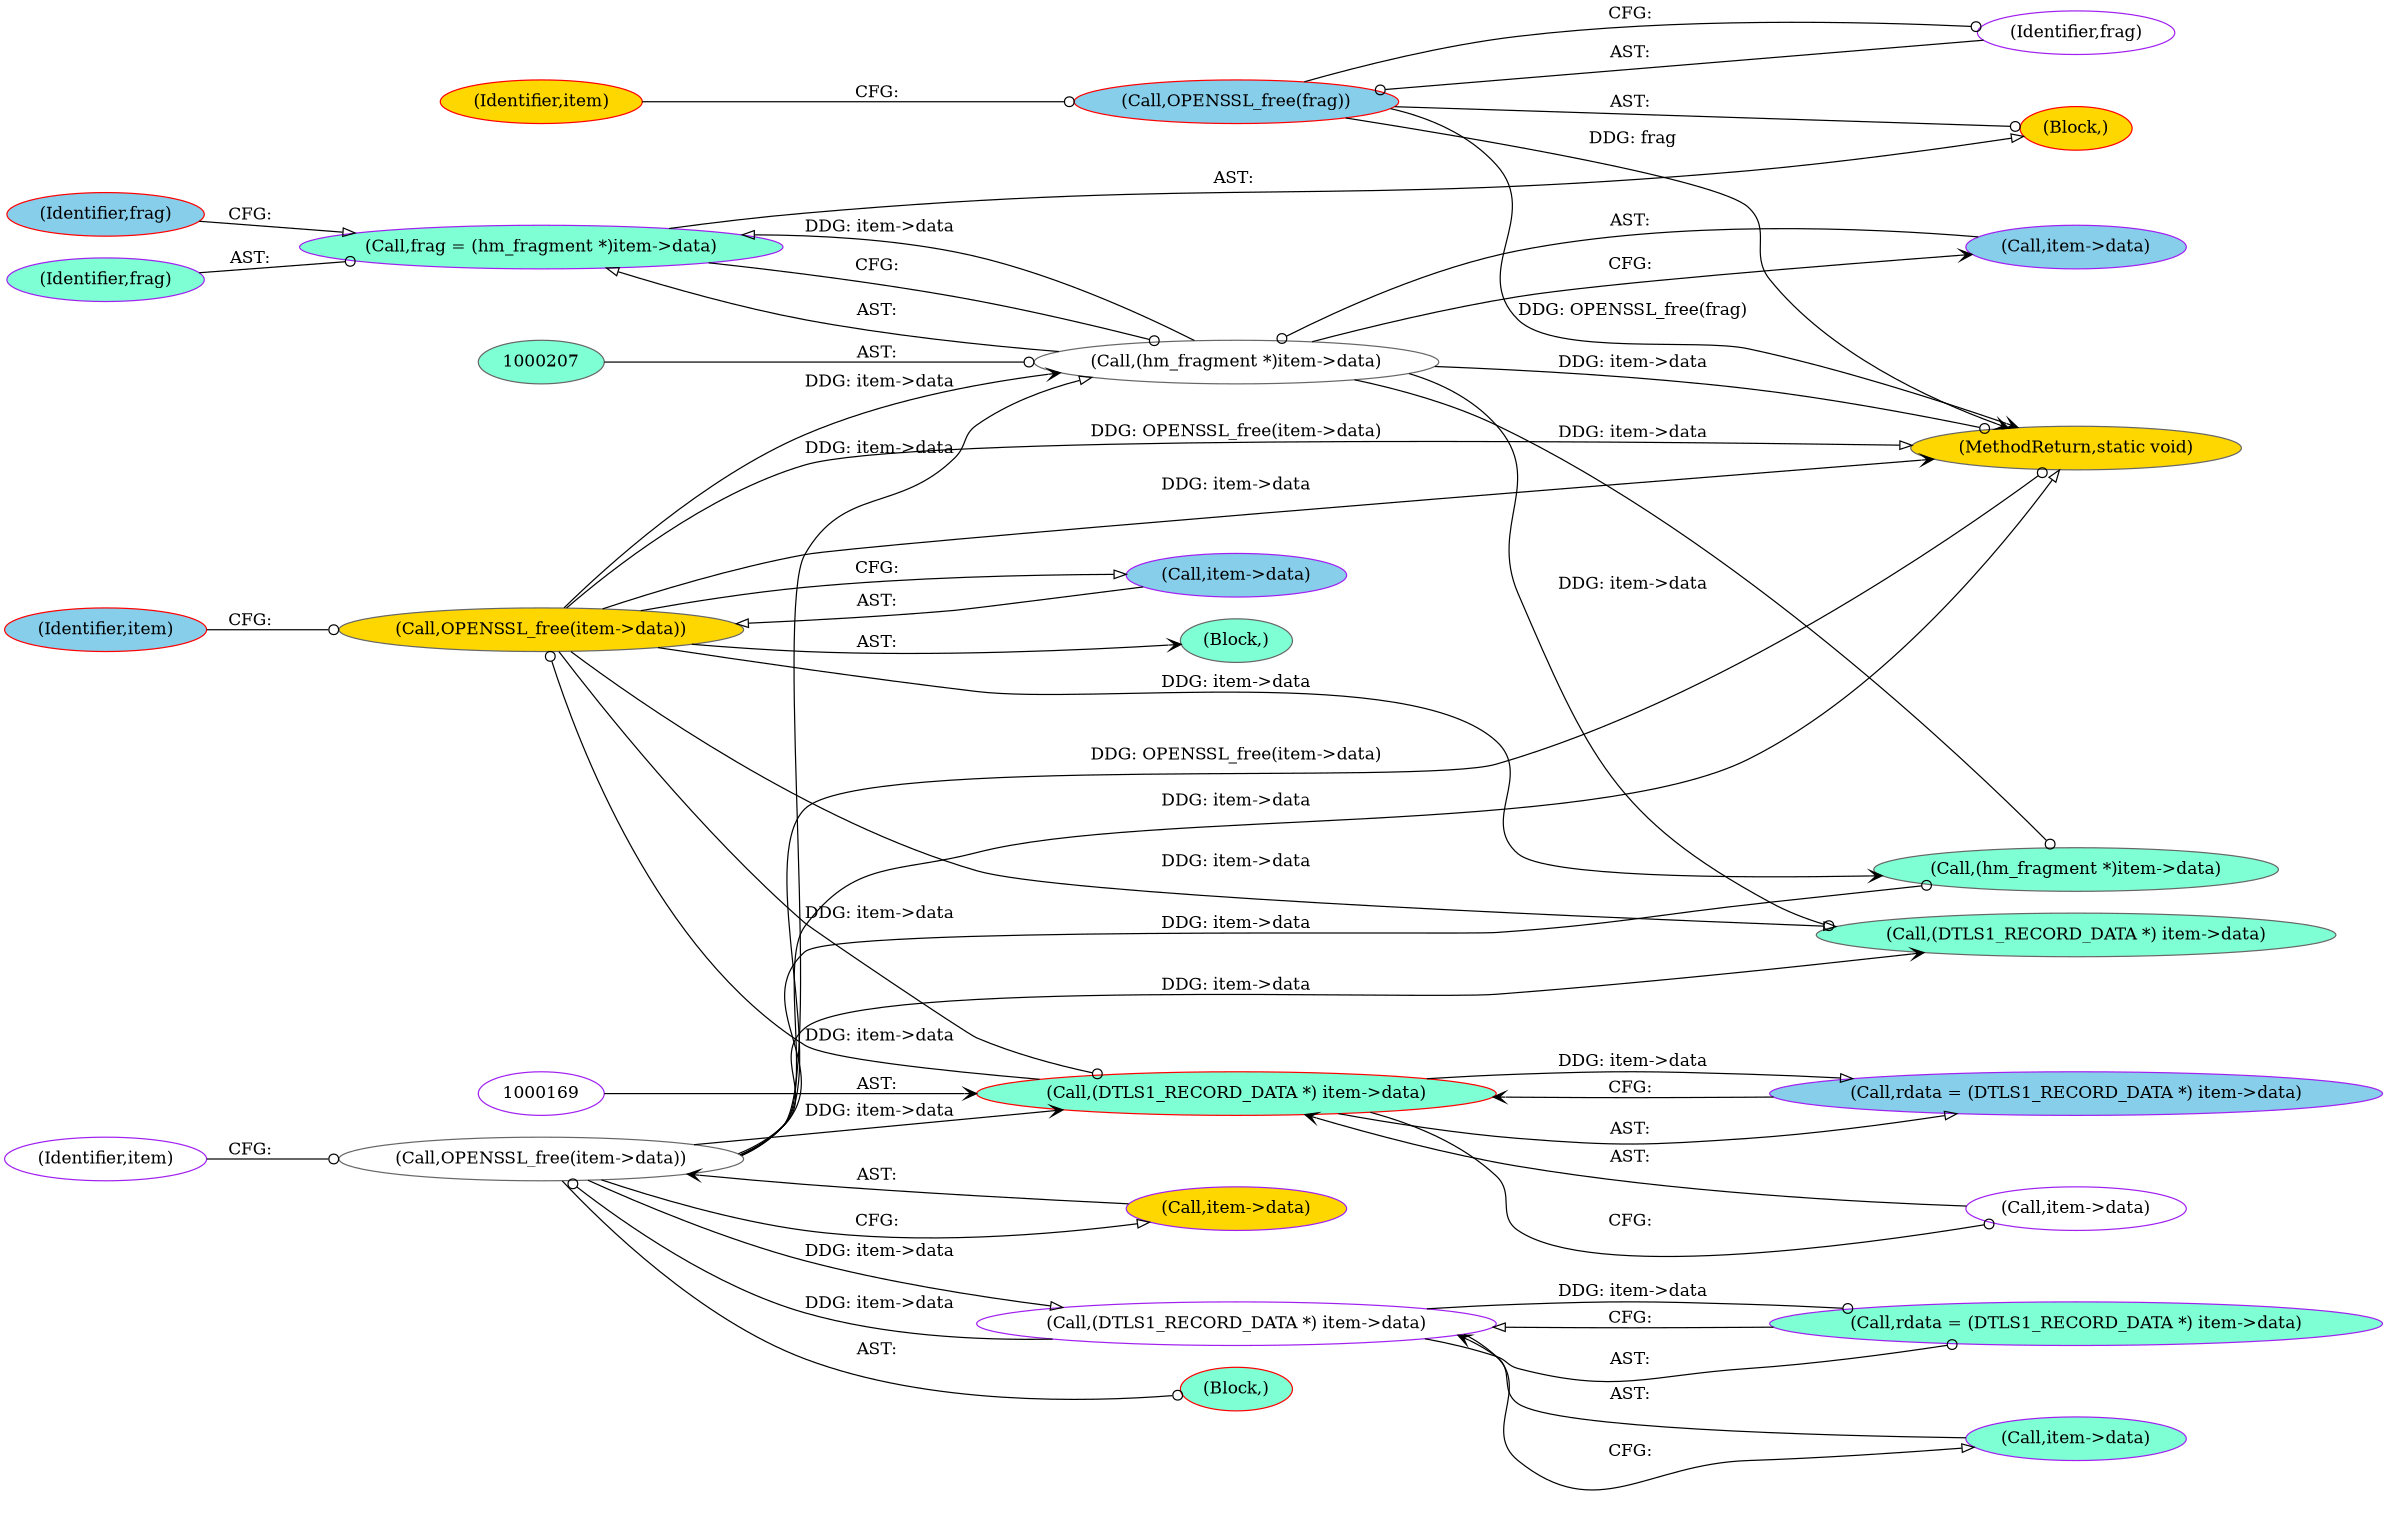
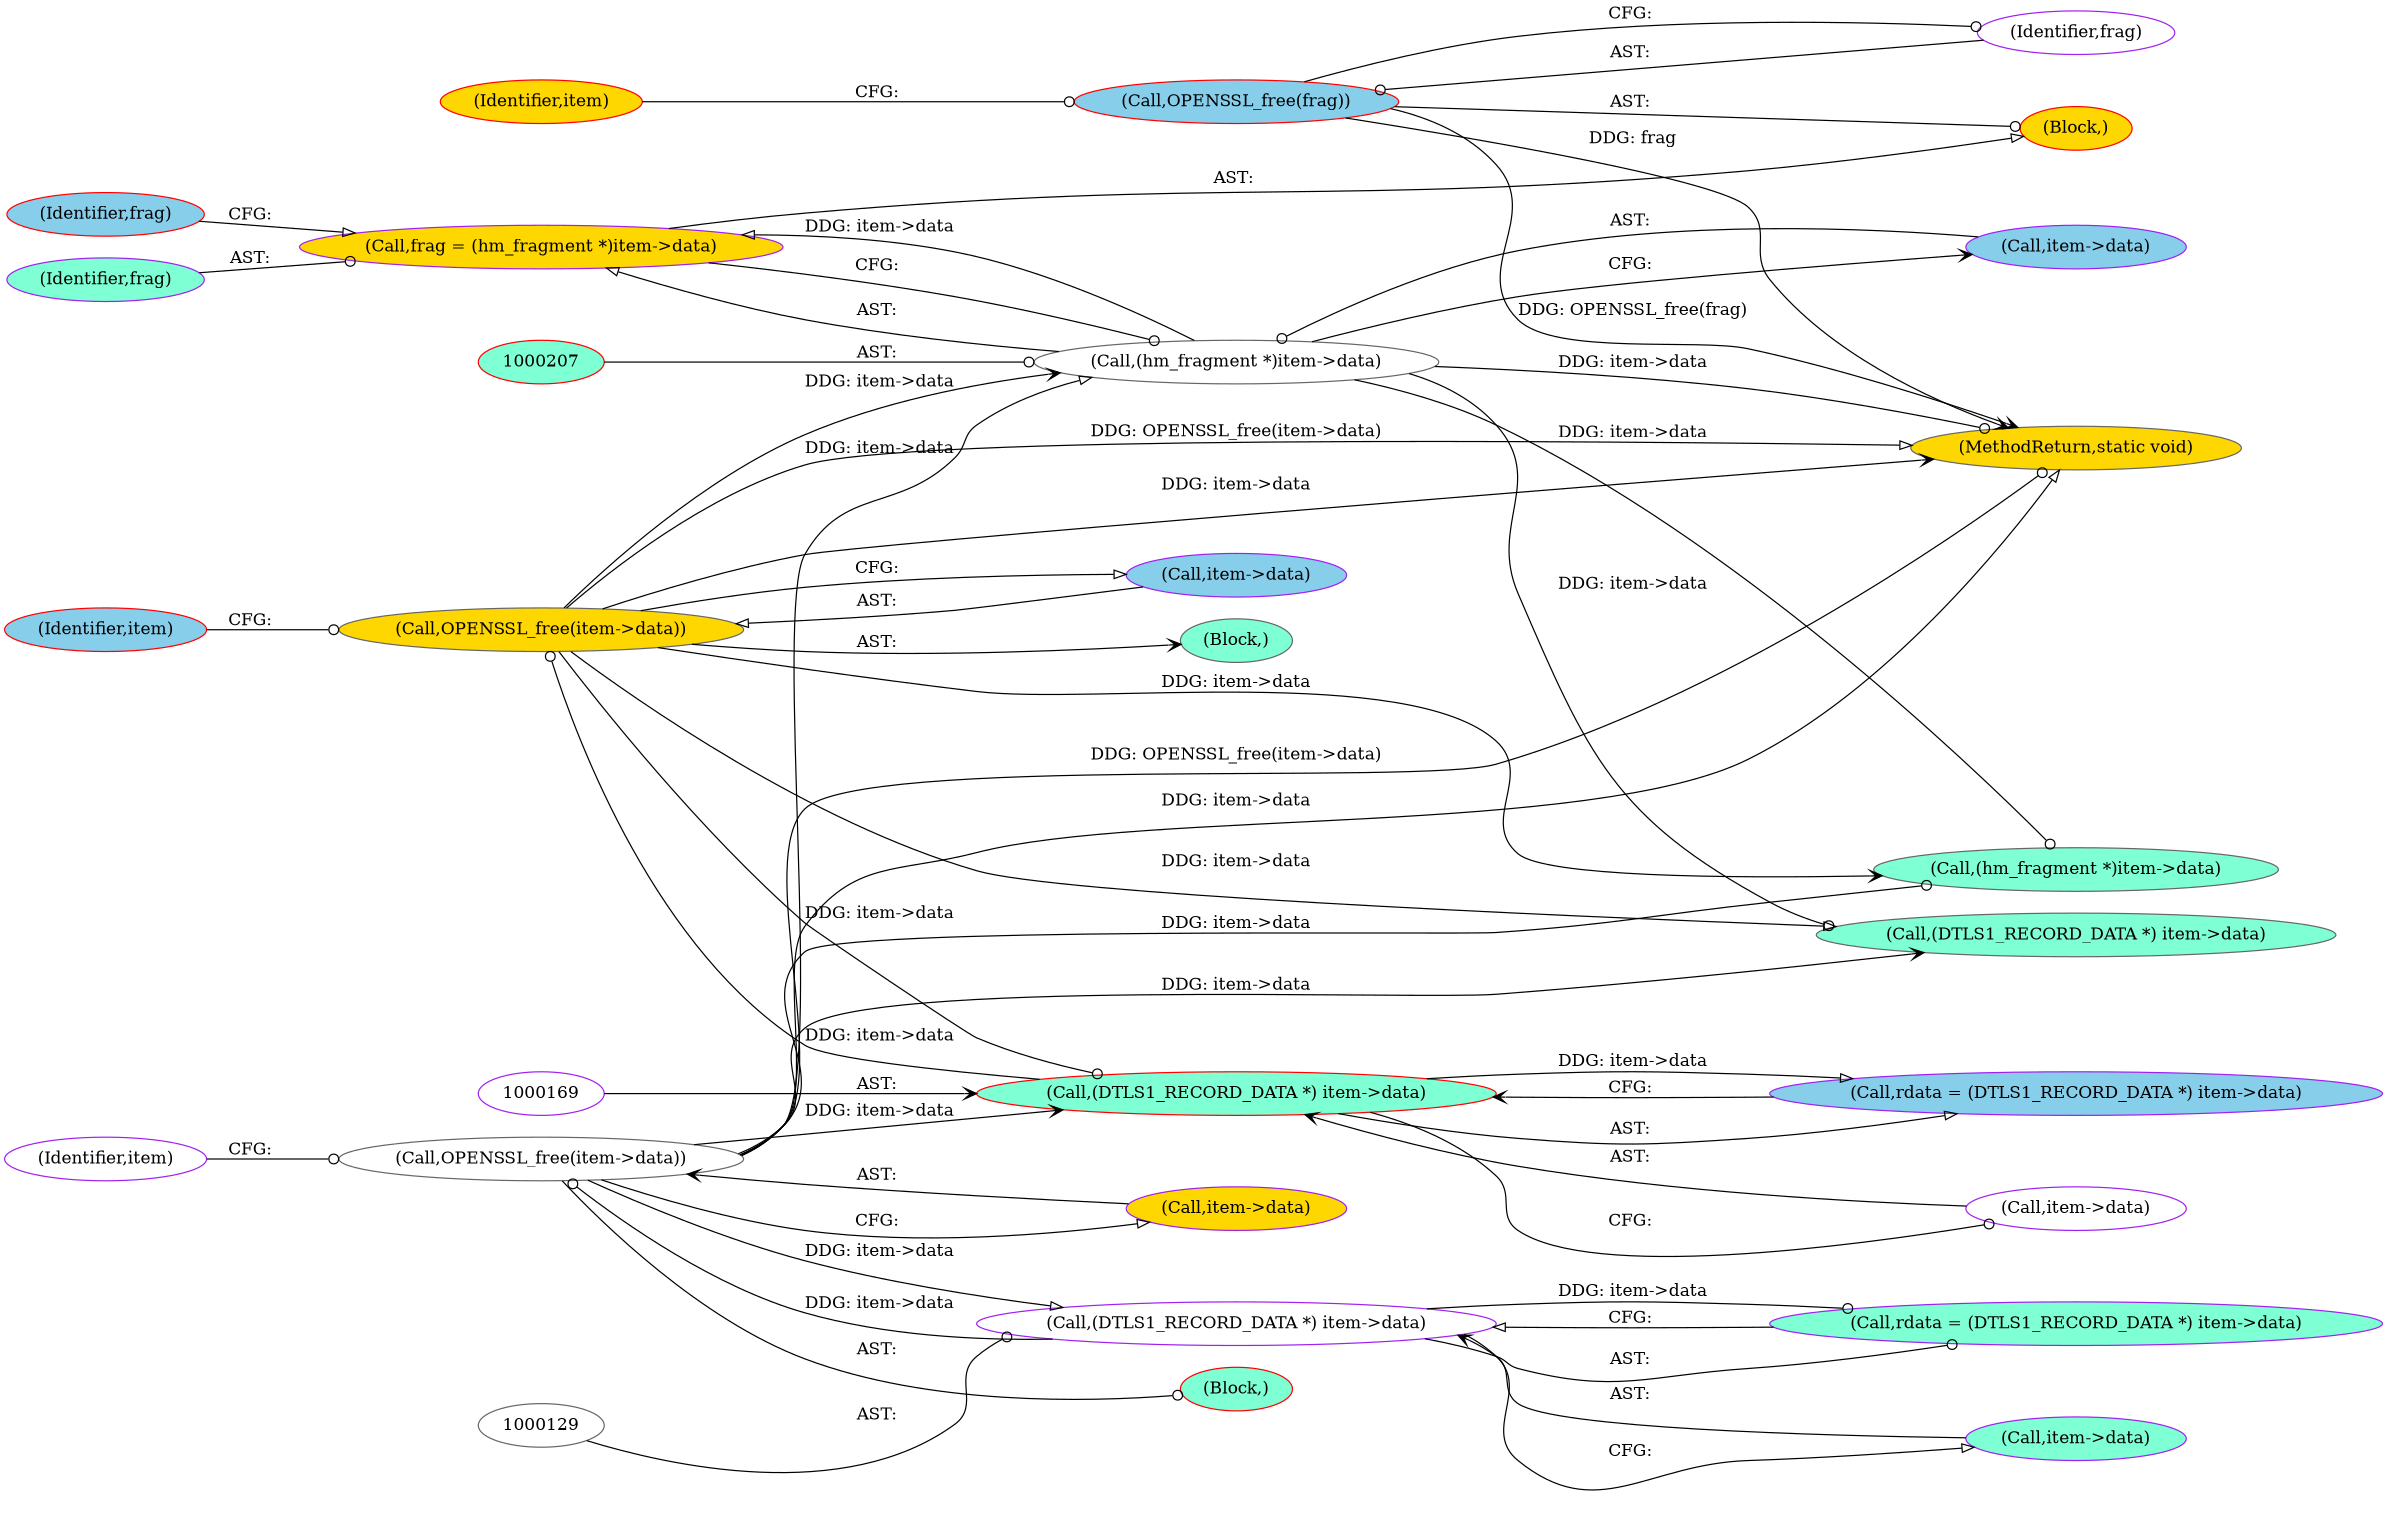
node "(Call,frag = (hm_fragment *)item->data)": fillcolor aquamarine -> gold
node "1000207": color gray40 -> red
node "1000129": added
